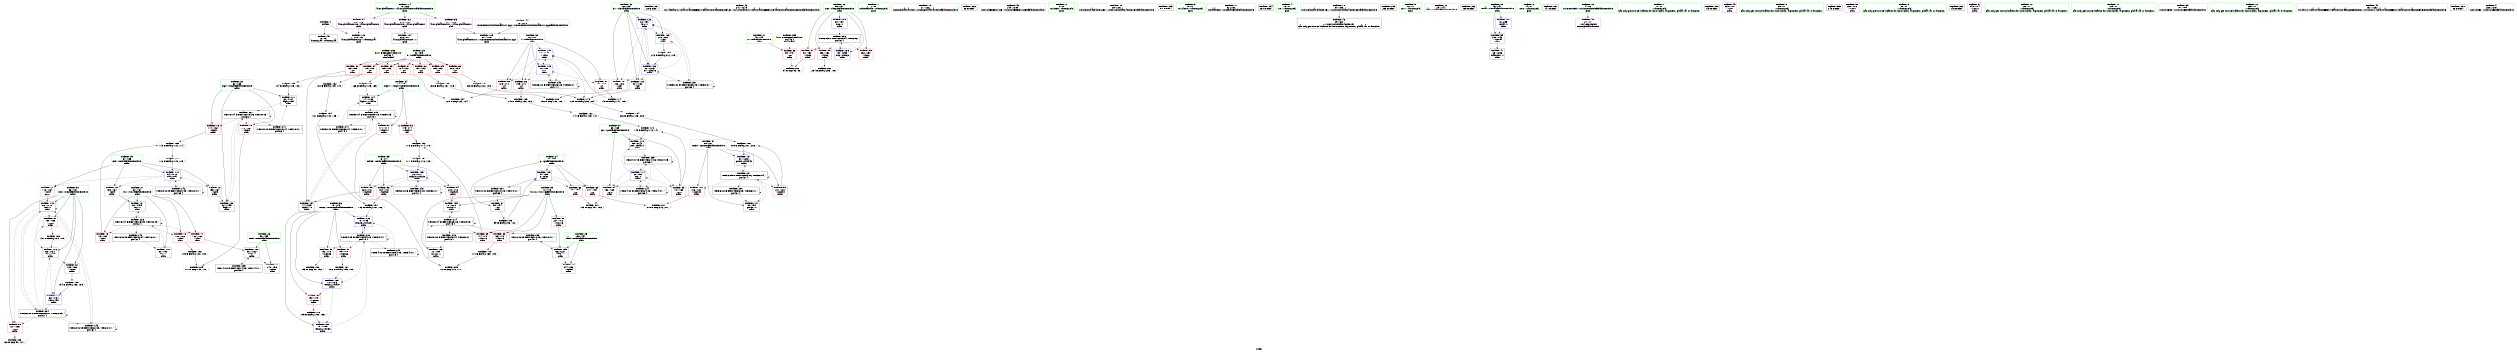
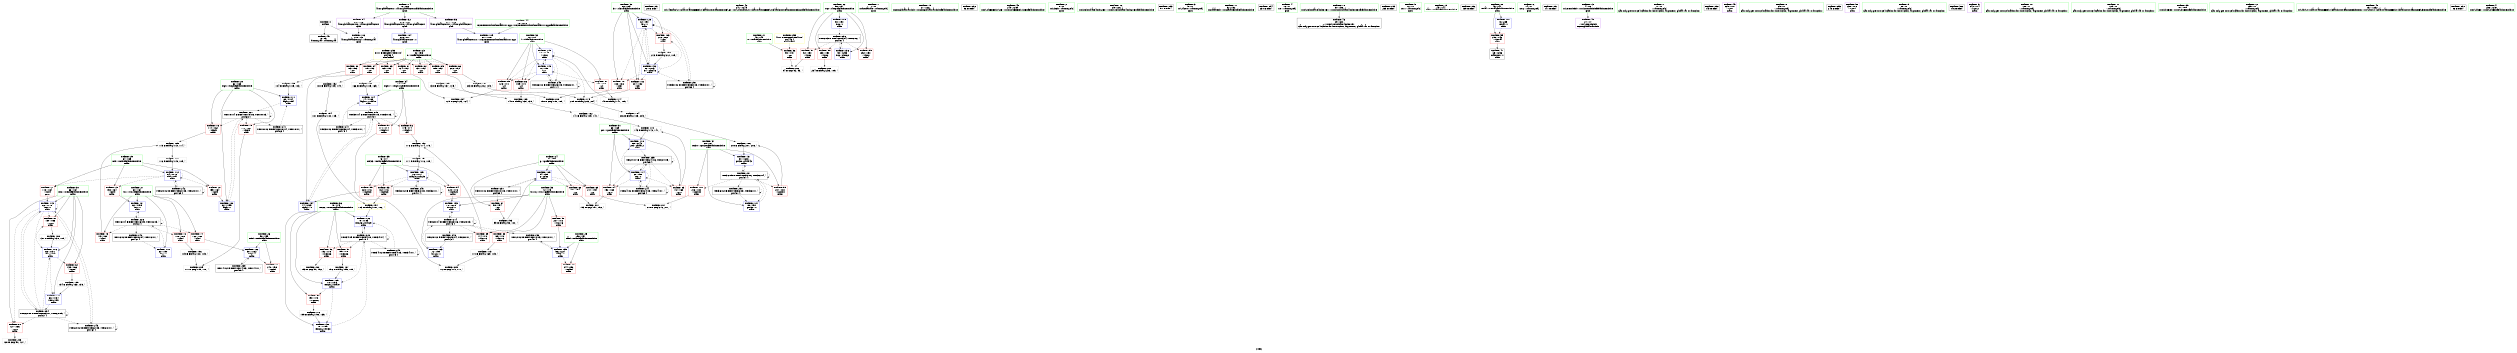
edge "NodeID: 62" -> "NodeID: 185": removed
edge "NodeID: 31" -> "NodeID: 114": added
